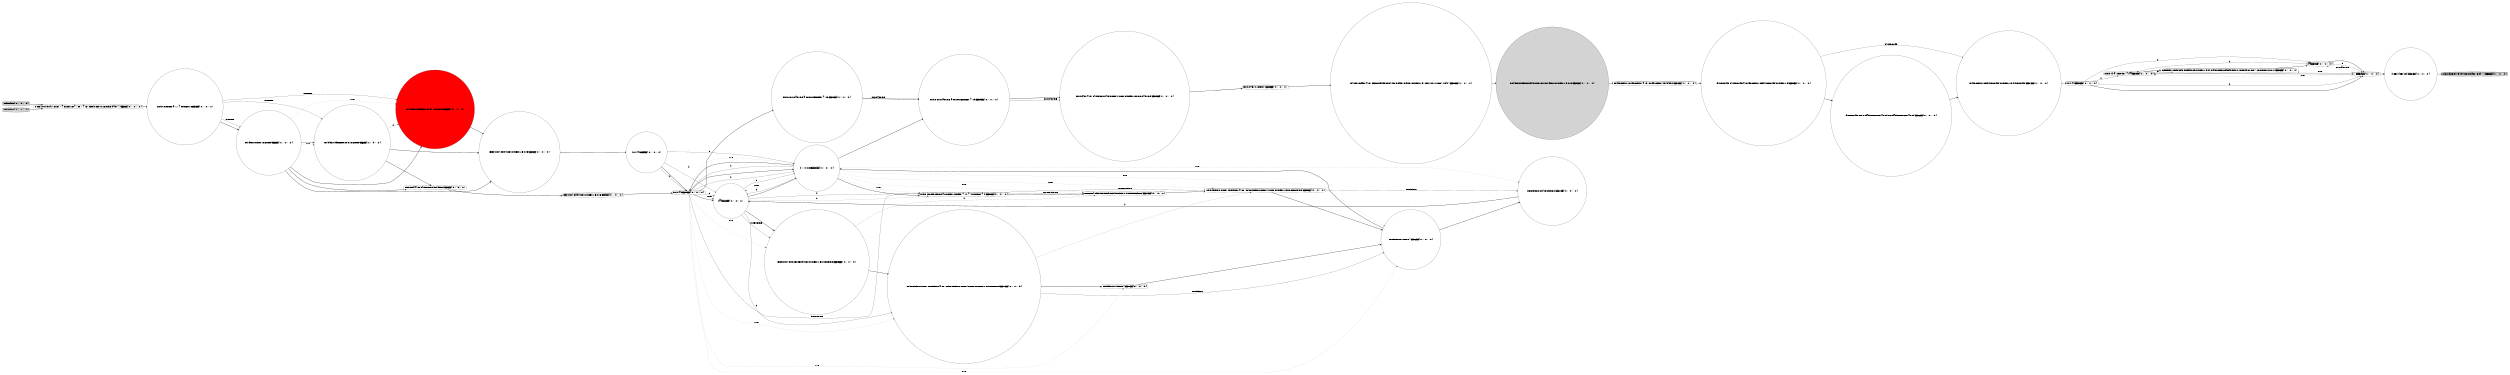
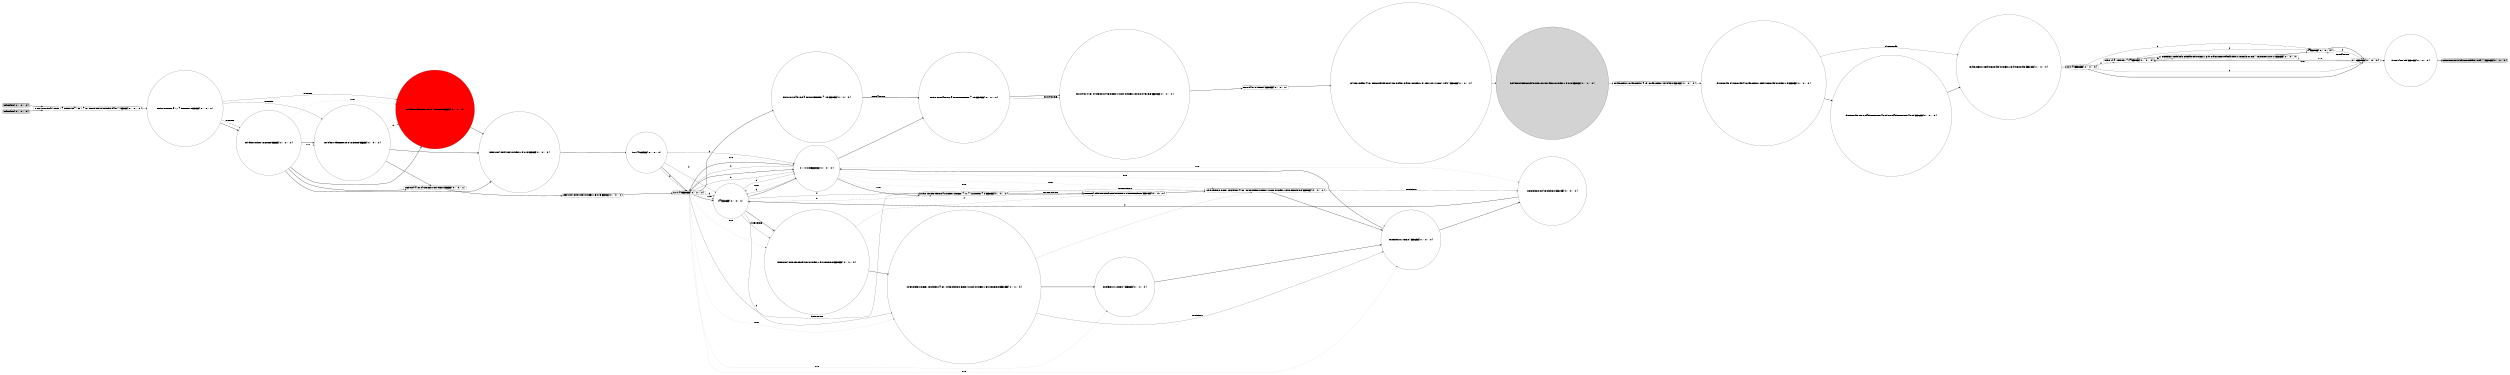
node "participant.syncStart()@@@15@@@['1', '1', '0']": shape cylinder -> circle
